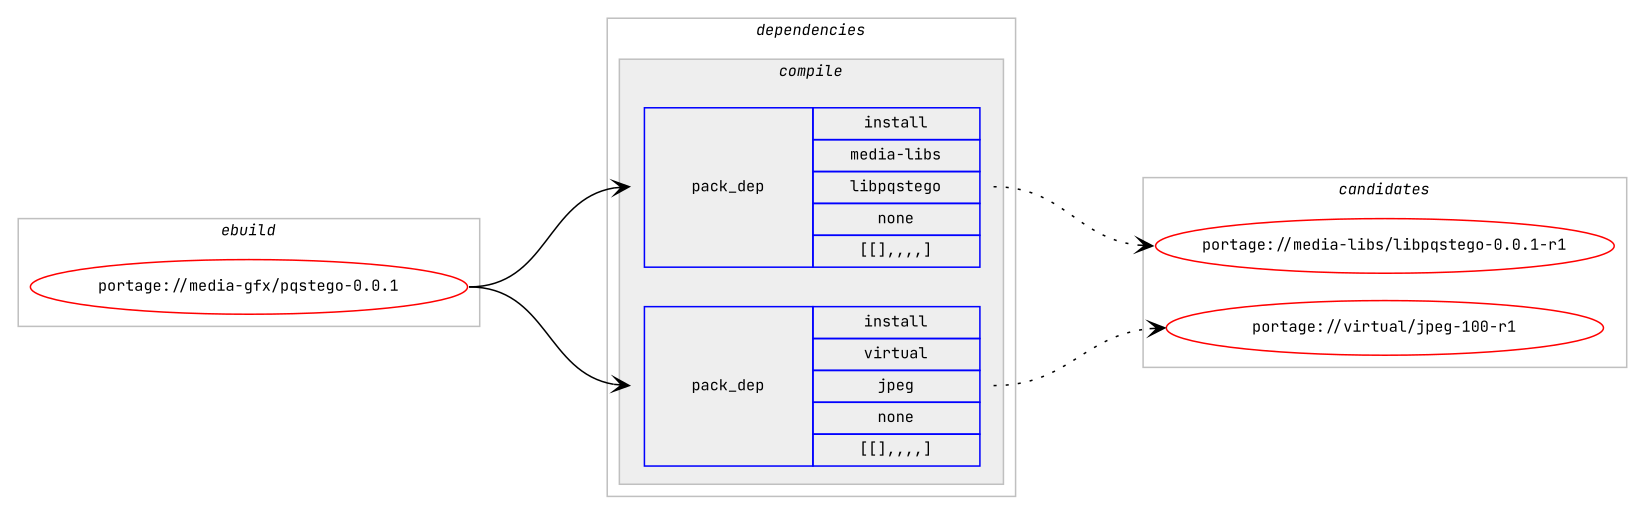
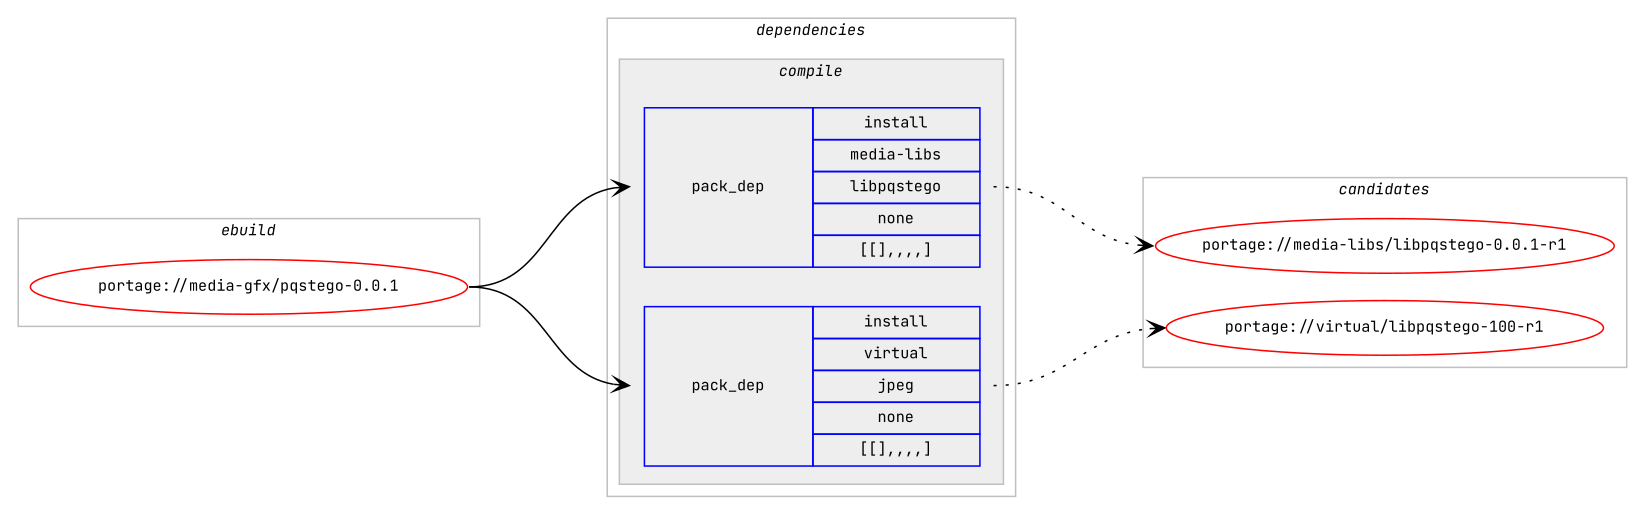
node "portage://virtual/jpeg-100-r1": label "portage://virtual/jpeg-100-r1" -> "portage://virtual/libpqstego-100-r1"
